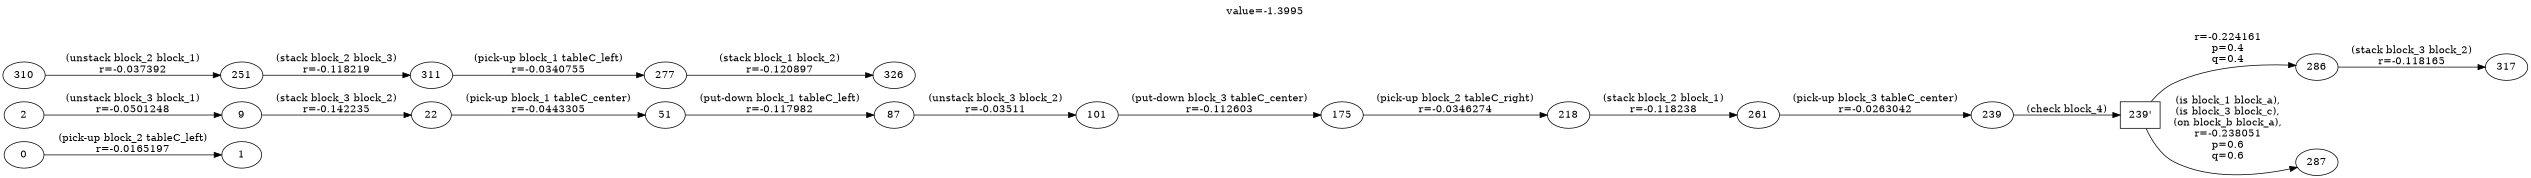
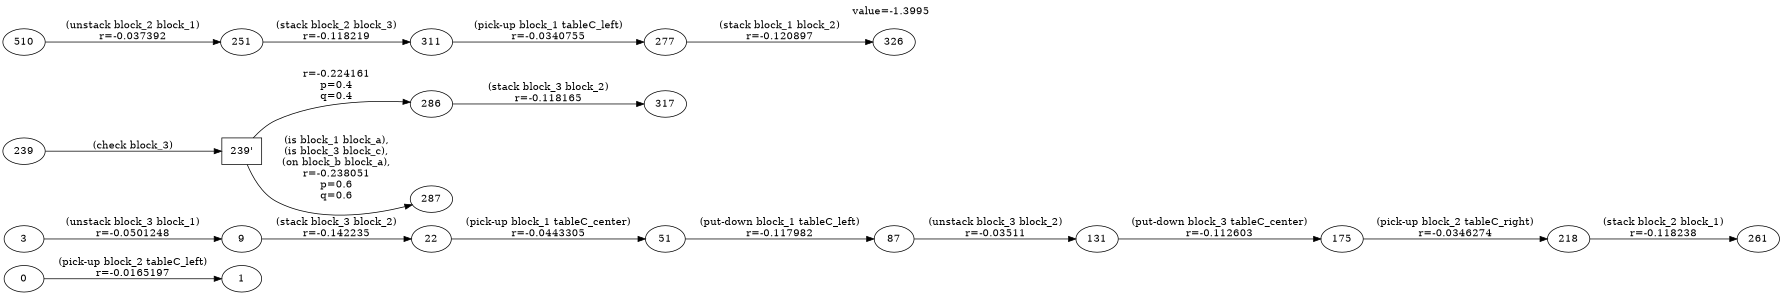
node "310": label "310" -> "510"
edge "239" -> "239'": label "(check block_4)" -> "(check block_3)"
node "2": label "2" -> "3"
node "101": label "101" -> "131"
edge "261" -> "239": removed, label "(pick-up block_3 tableC_center) r=-0.0263042"
